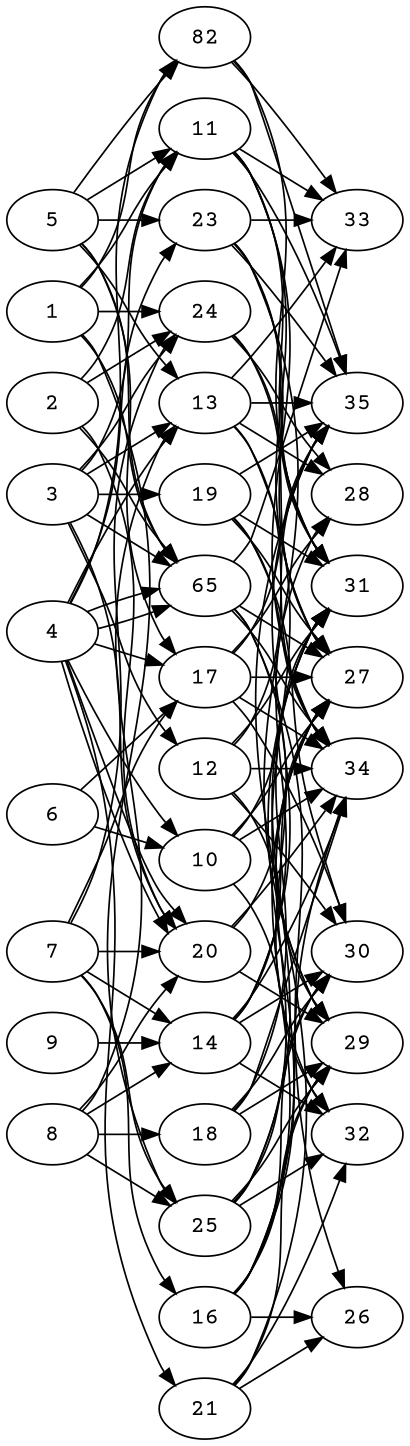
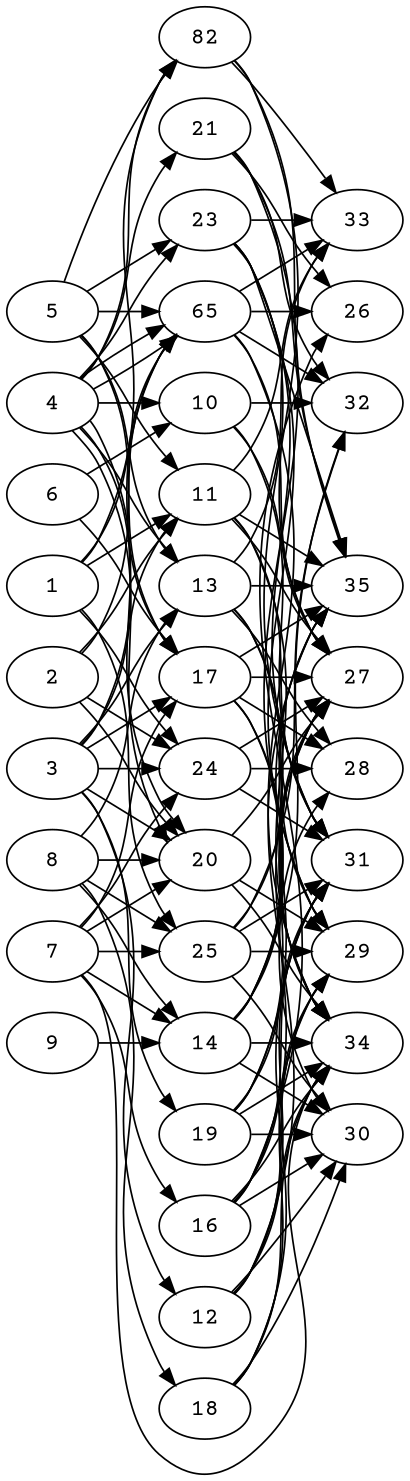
edge "3" -> "17": added
edge "10" -> "34": now "7" -> "34"
